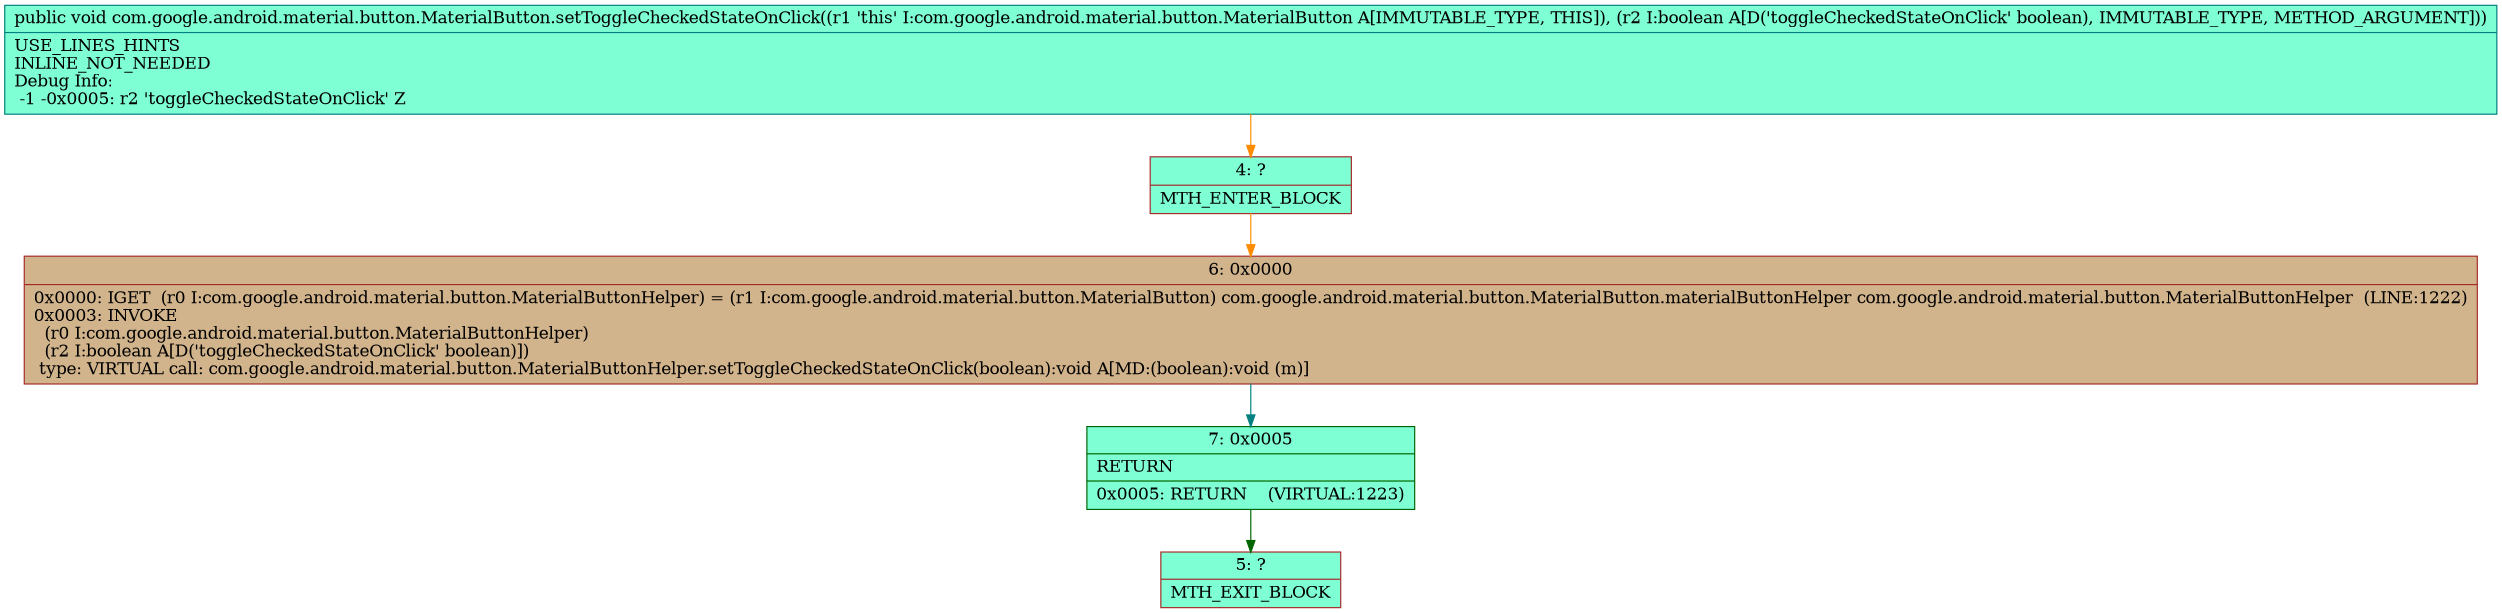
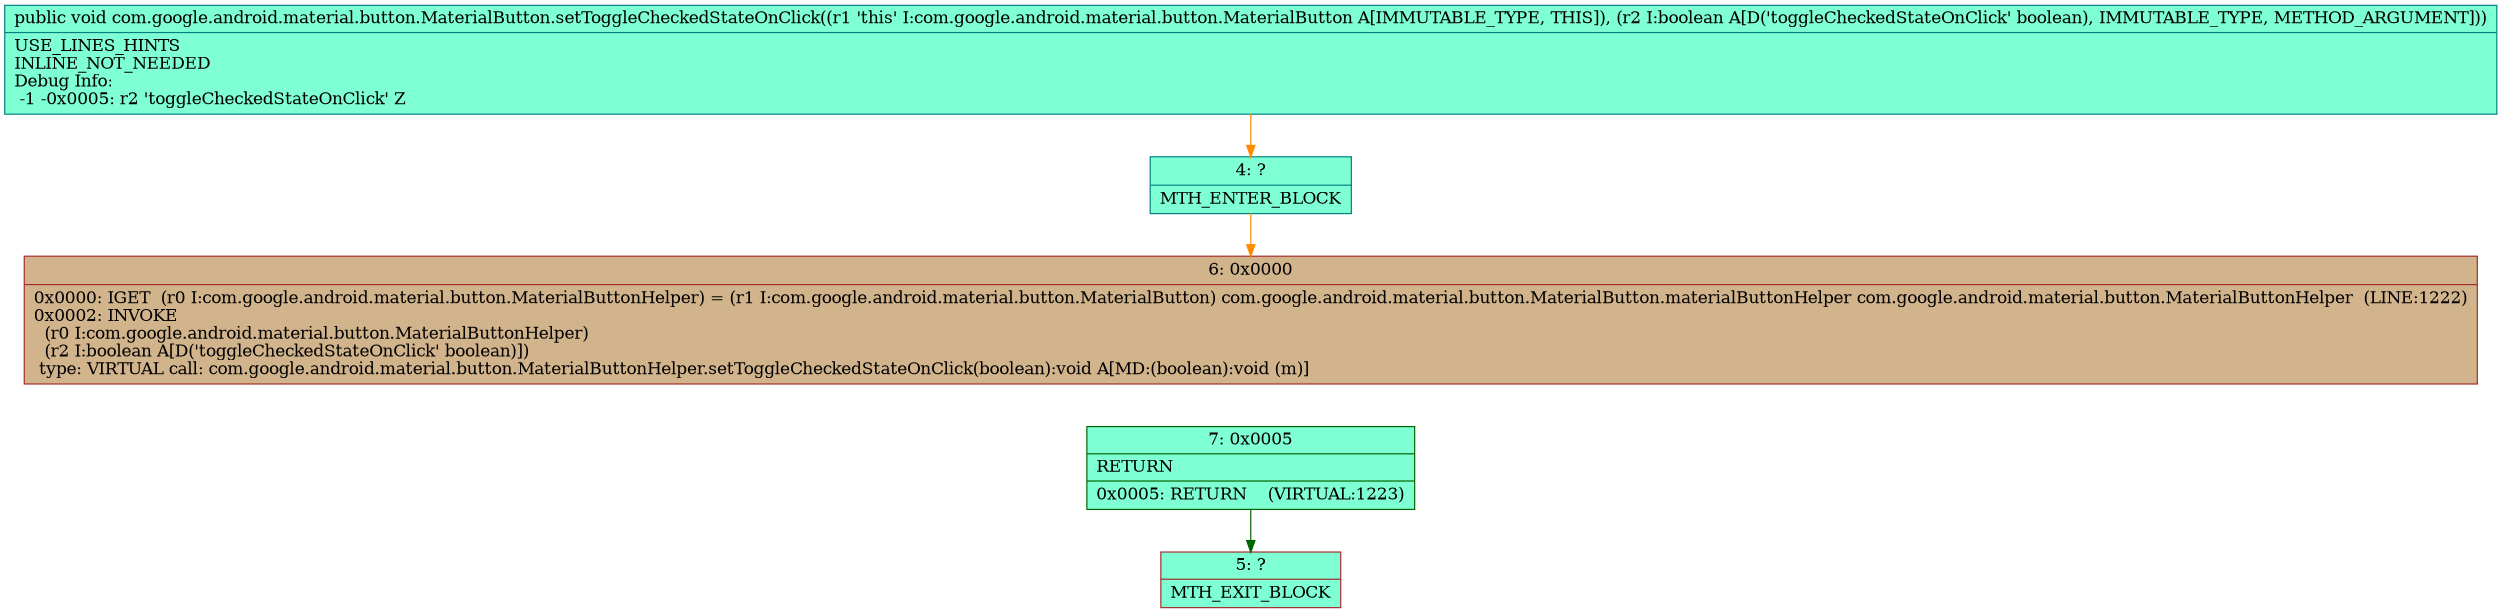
node "4: ?": color brown -> teal
node "6: 0x0000": text "0x0003: INVOKE" -> "0x0002: INVOKE"
edge "6: 0x0000" -> "7: 0x0005": removed
